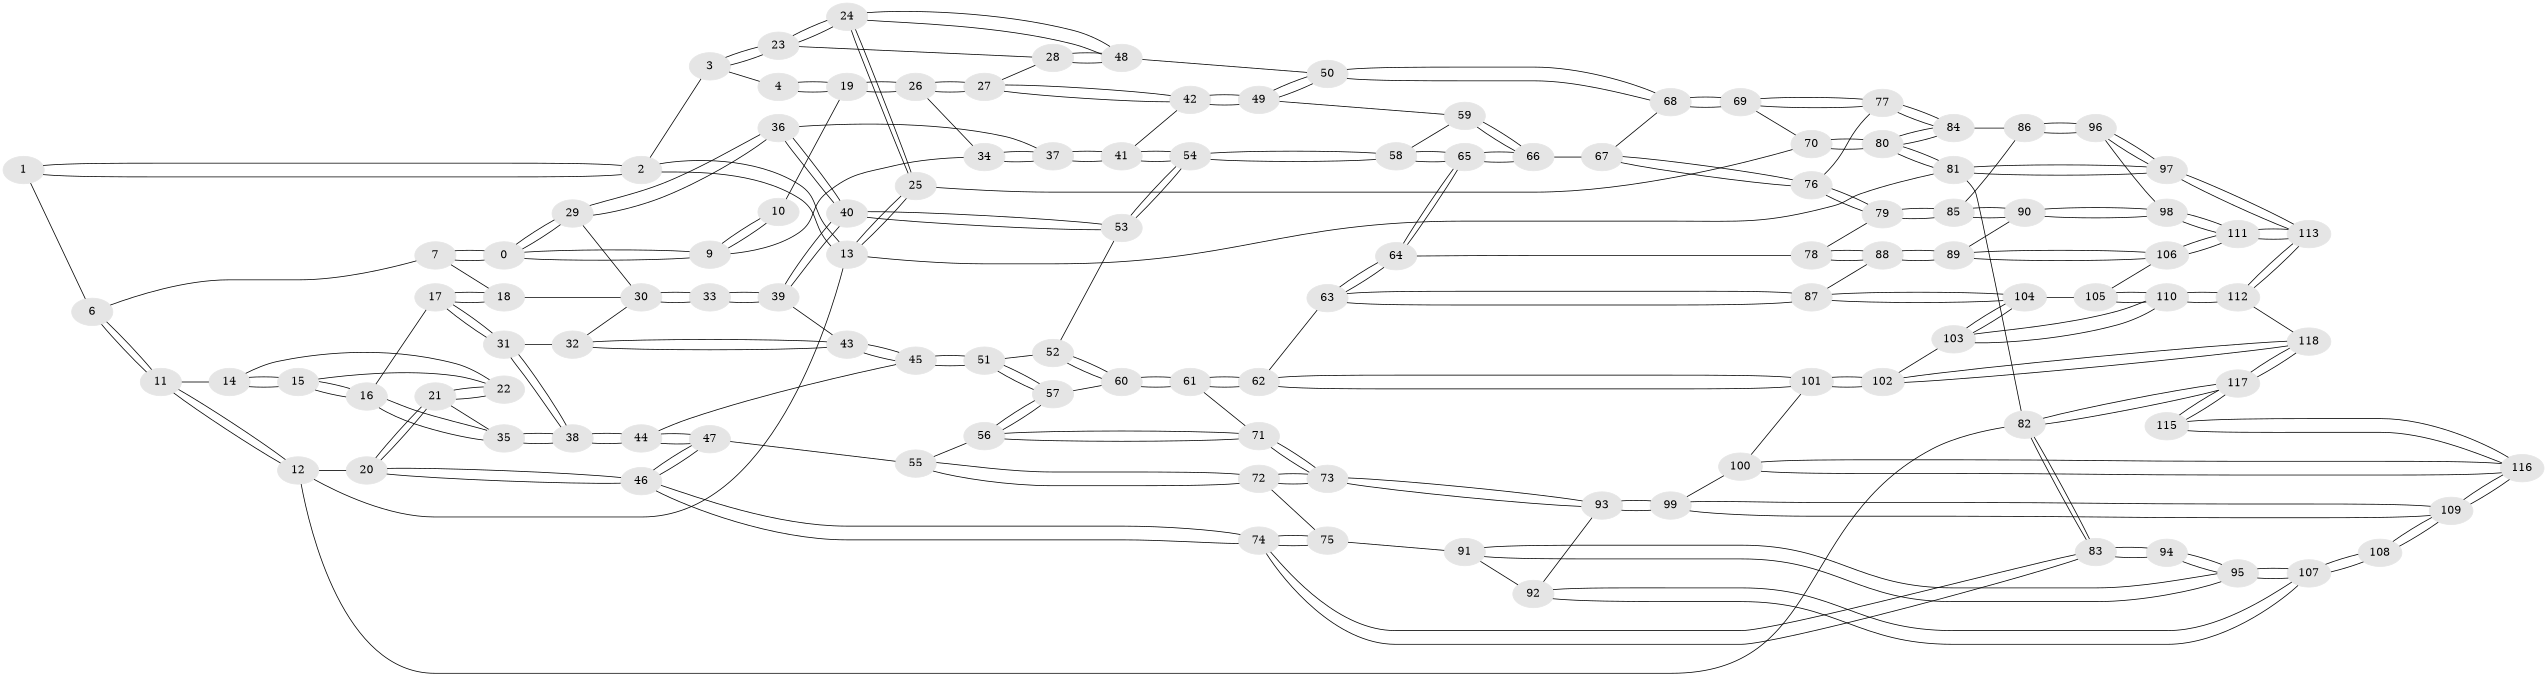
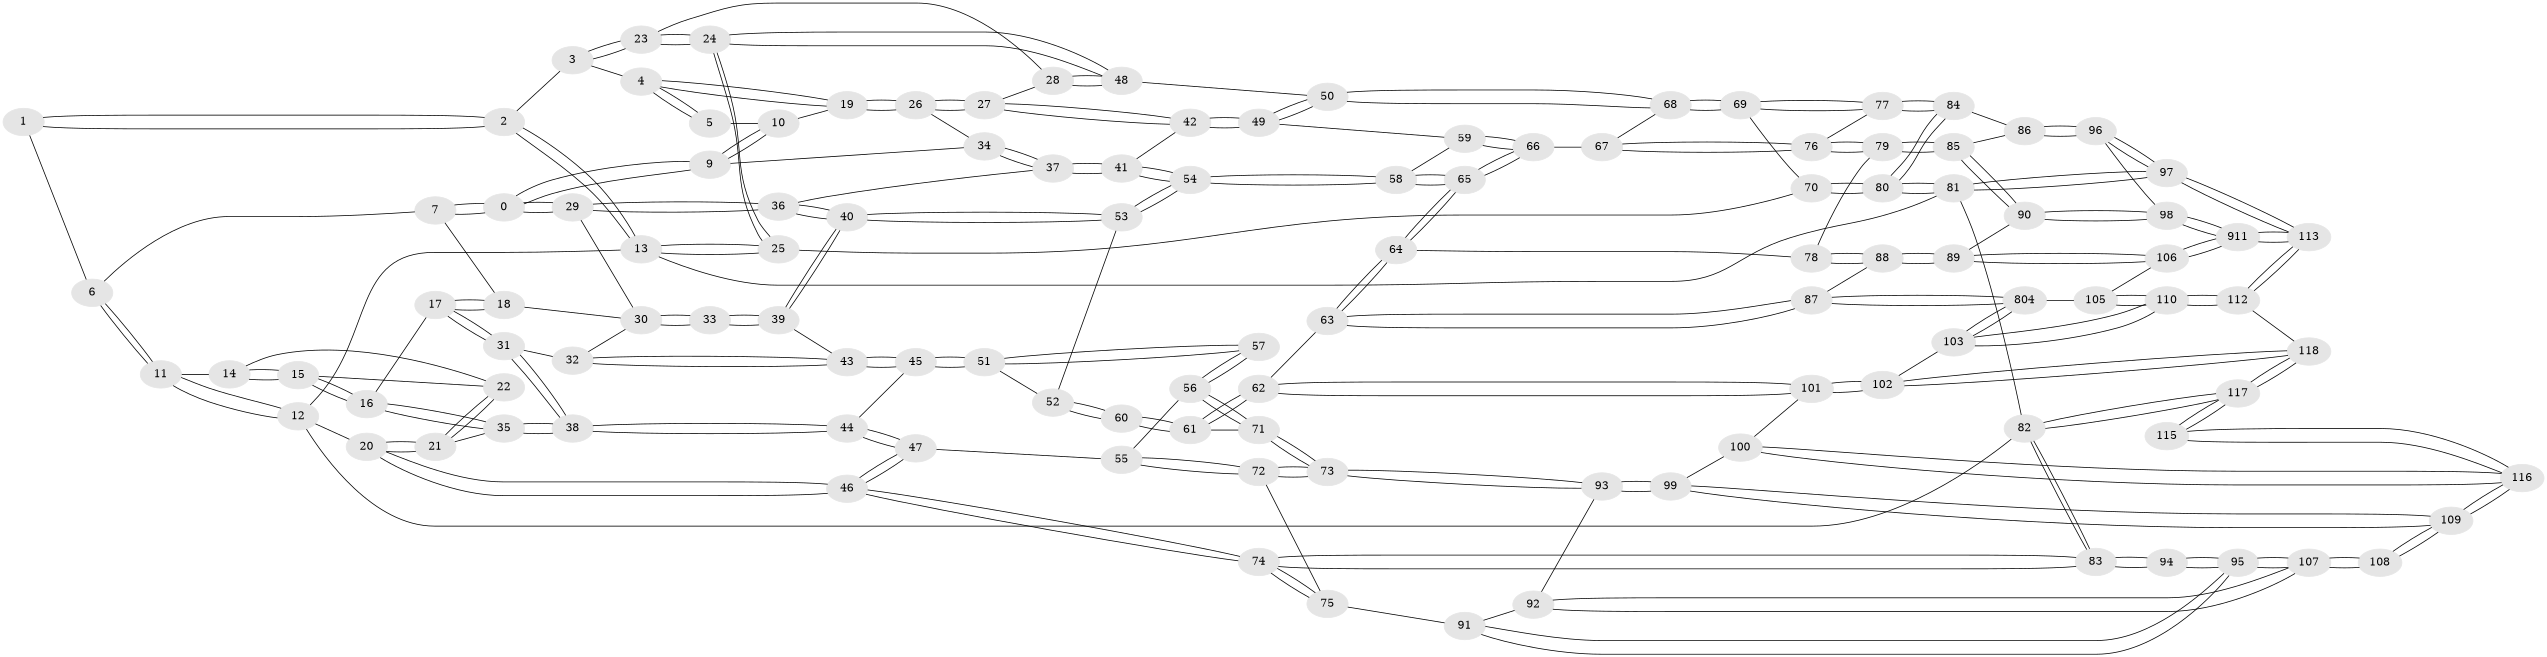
node "5": added
node "111": label "111" -> "911"
node "104": label "104" -> "804"
edge "60" -- "57": removed
